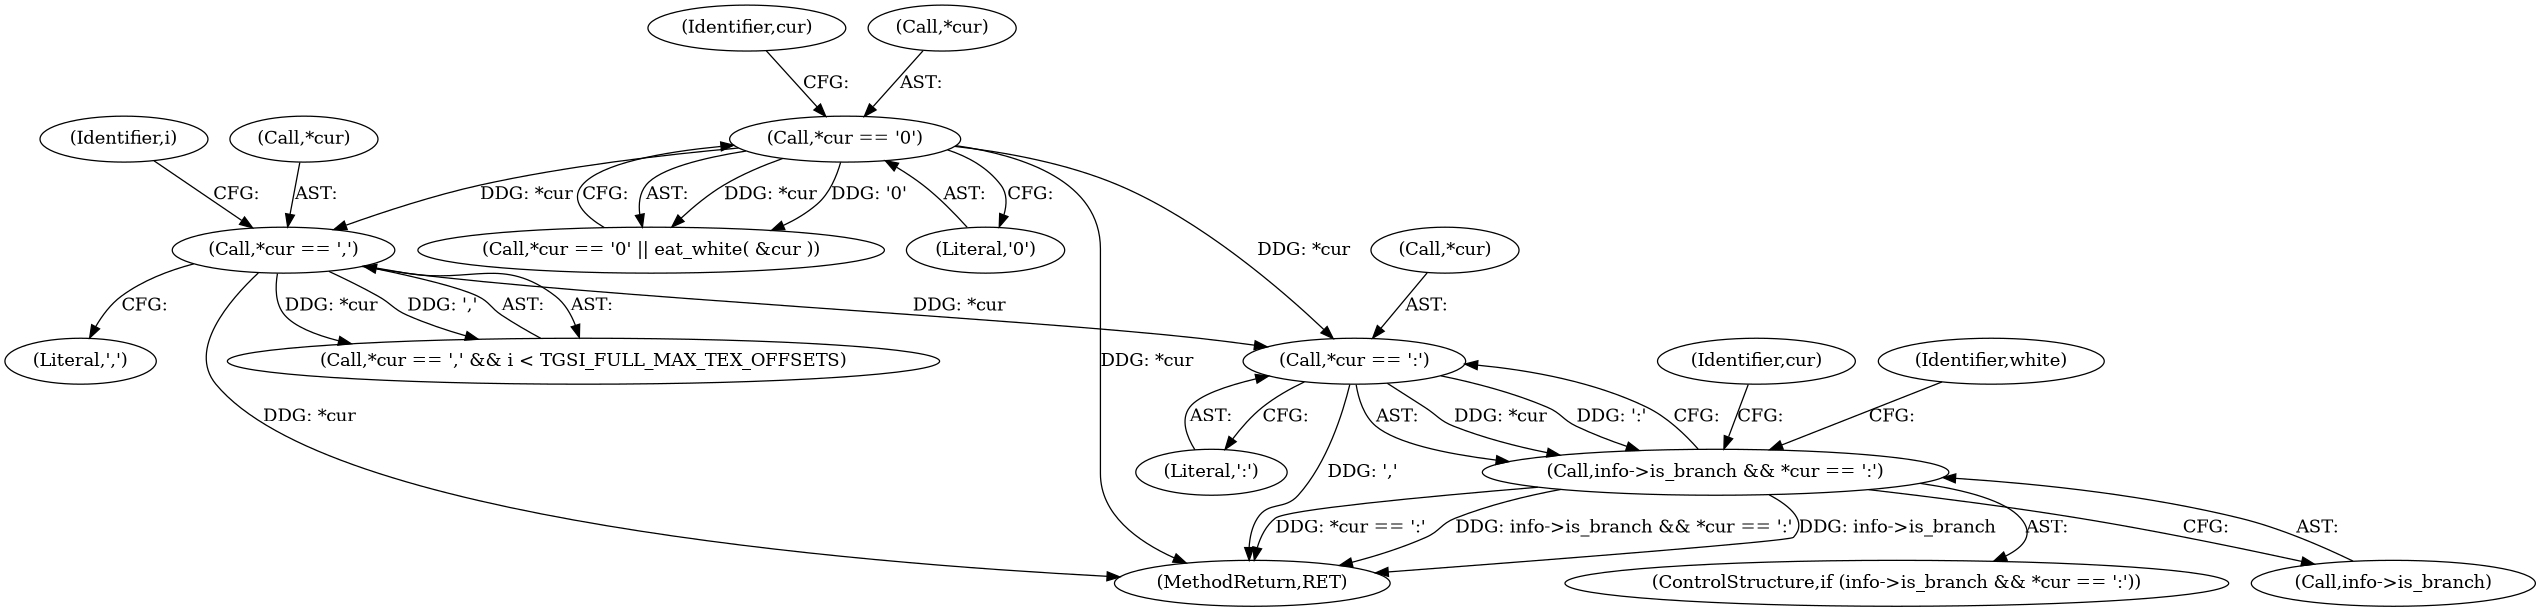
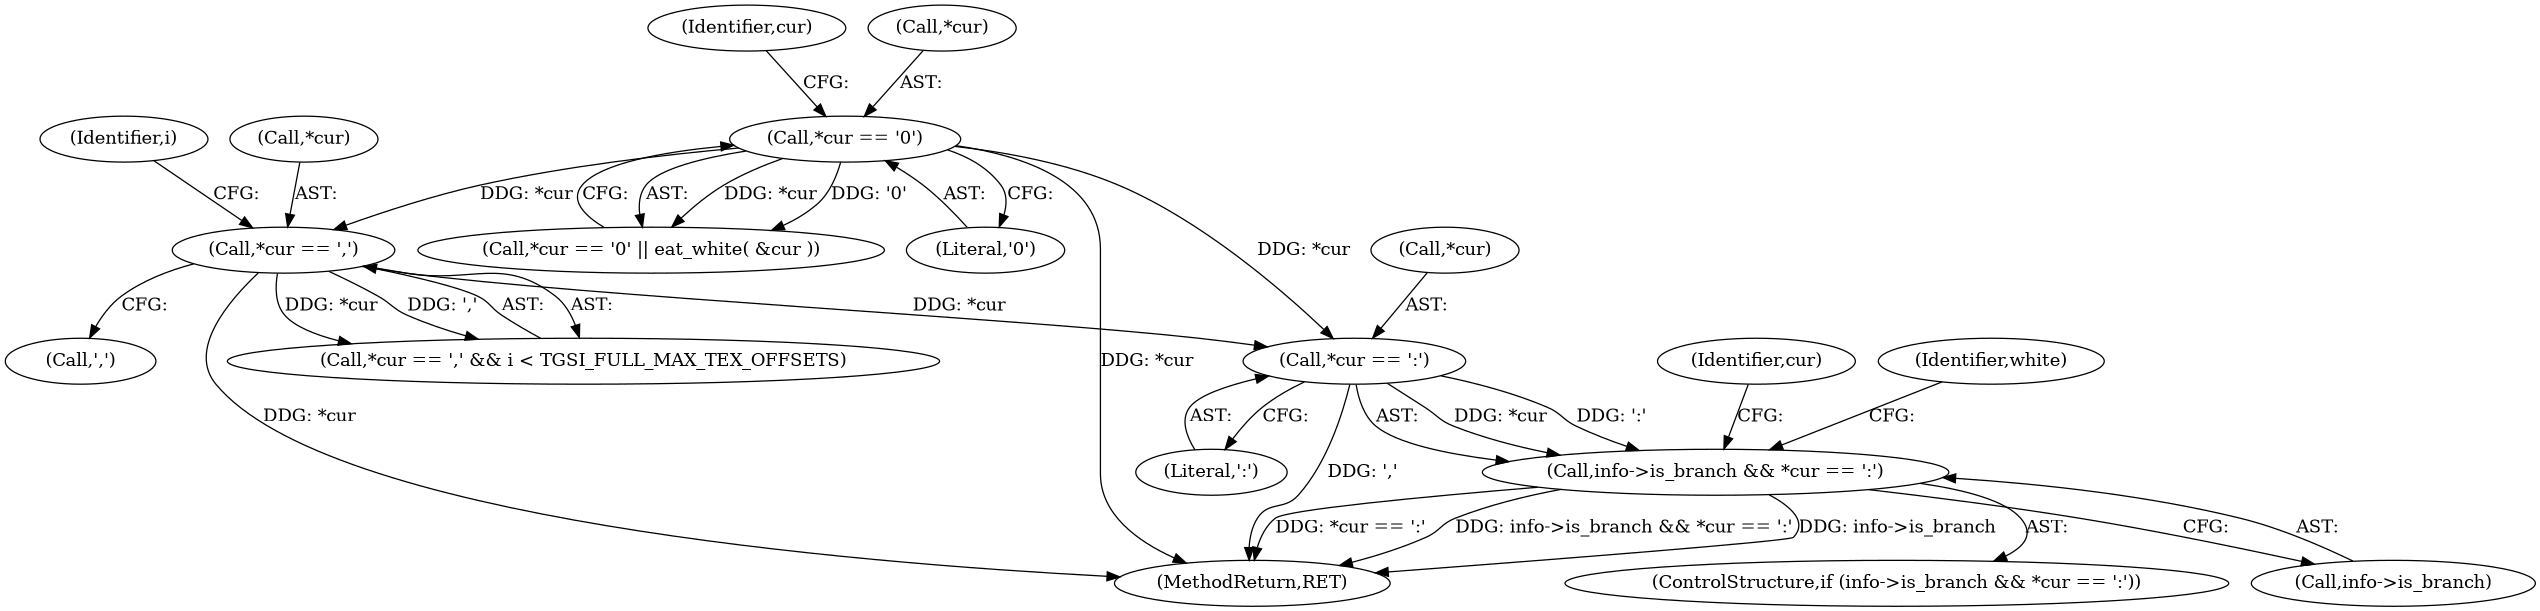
node "(Literal,',')": label "(Literal,',')" -> "(Call,',')"
edge "(Call,info->is_branch && *cur == ':')" -> "(Call,*cur == ':')": removed, label "CFG:"
